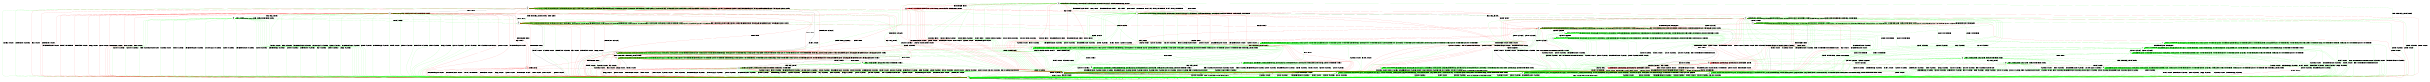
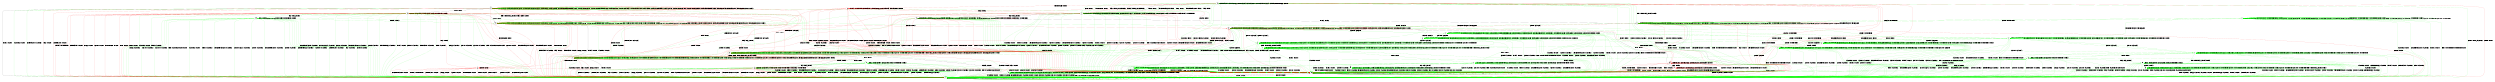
edge "e" -> "f": added, label "CH_REQUEST_PTY / CH_SUCCESS"
edge "d" -> "e": label "DEBUG / KEXINIT" -> "CH_OPEN / CH_OPEN_SUCCESS"
edge "aa" -> "v": now "y" -> "v"
edge "t" -> "x": added, label "UA_NONE / UA_FAILURE"
edge "z" -> "w": reversed
edge "ee" -> "m": label "CH_CLOSE / DEBUG" -> "CH_CLOSE / DISCONNECT"
